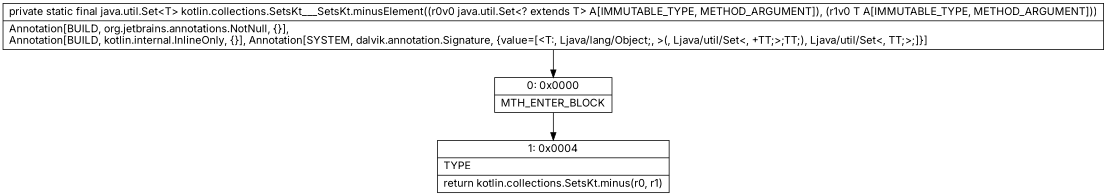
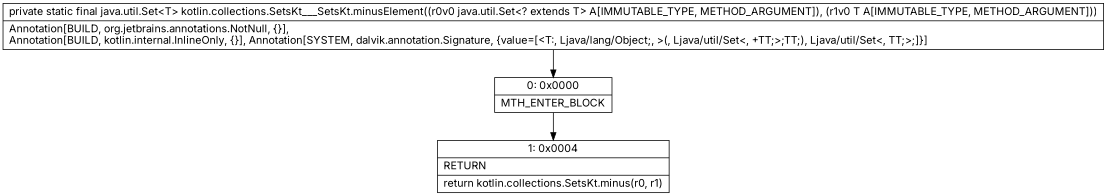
node "1: 0x0004": text "TYPE" -> "RETURN"
